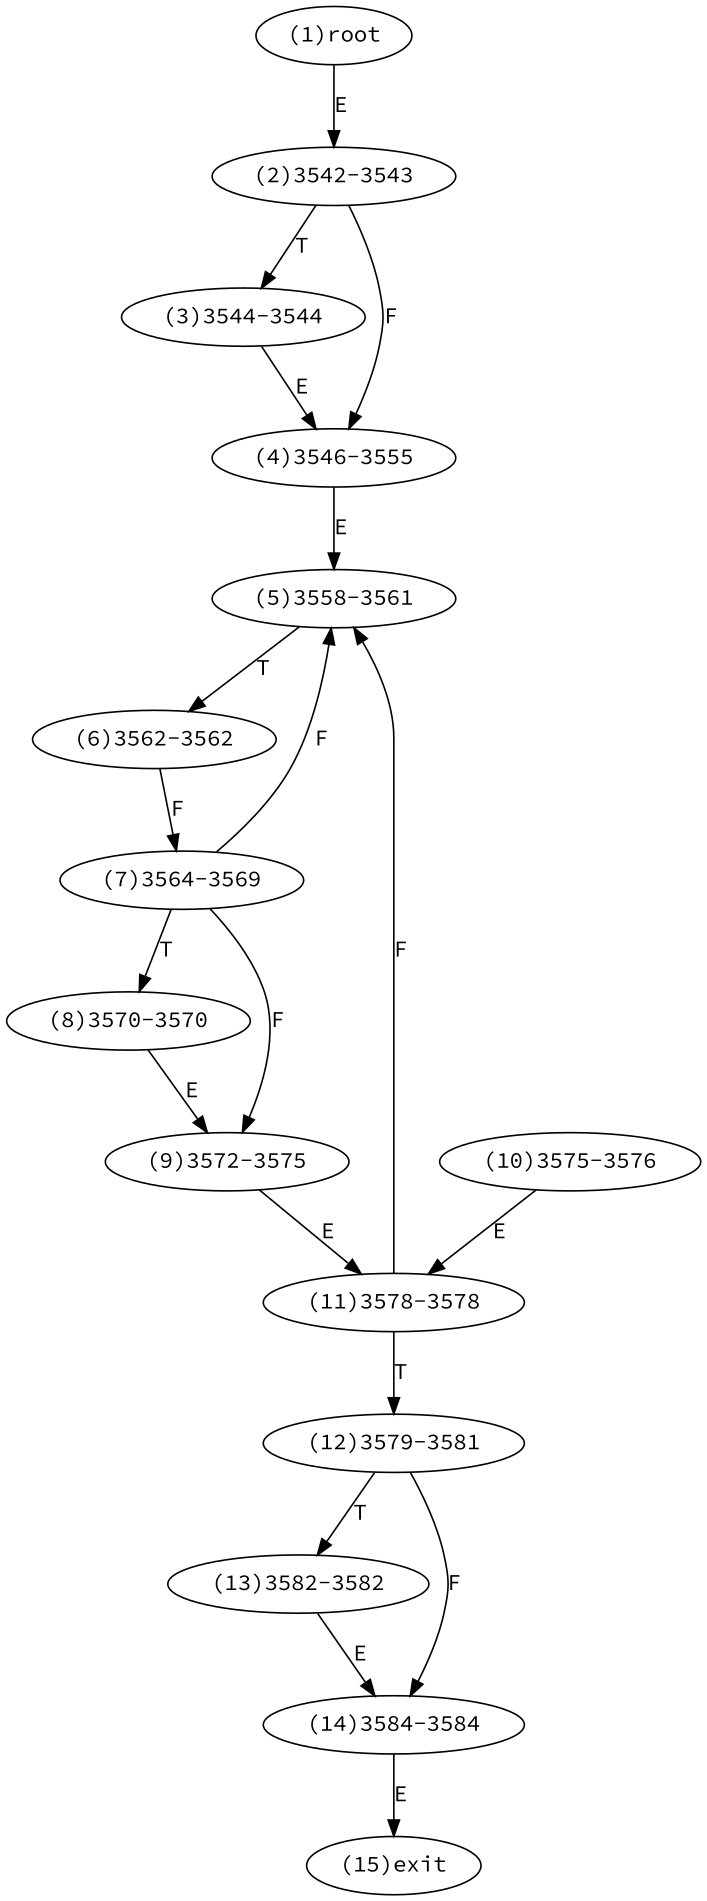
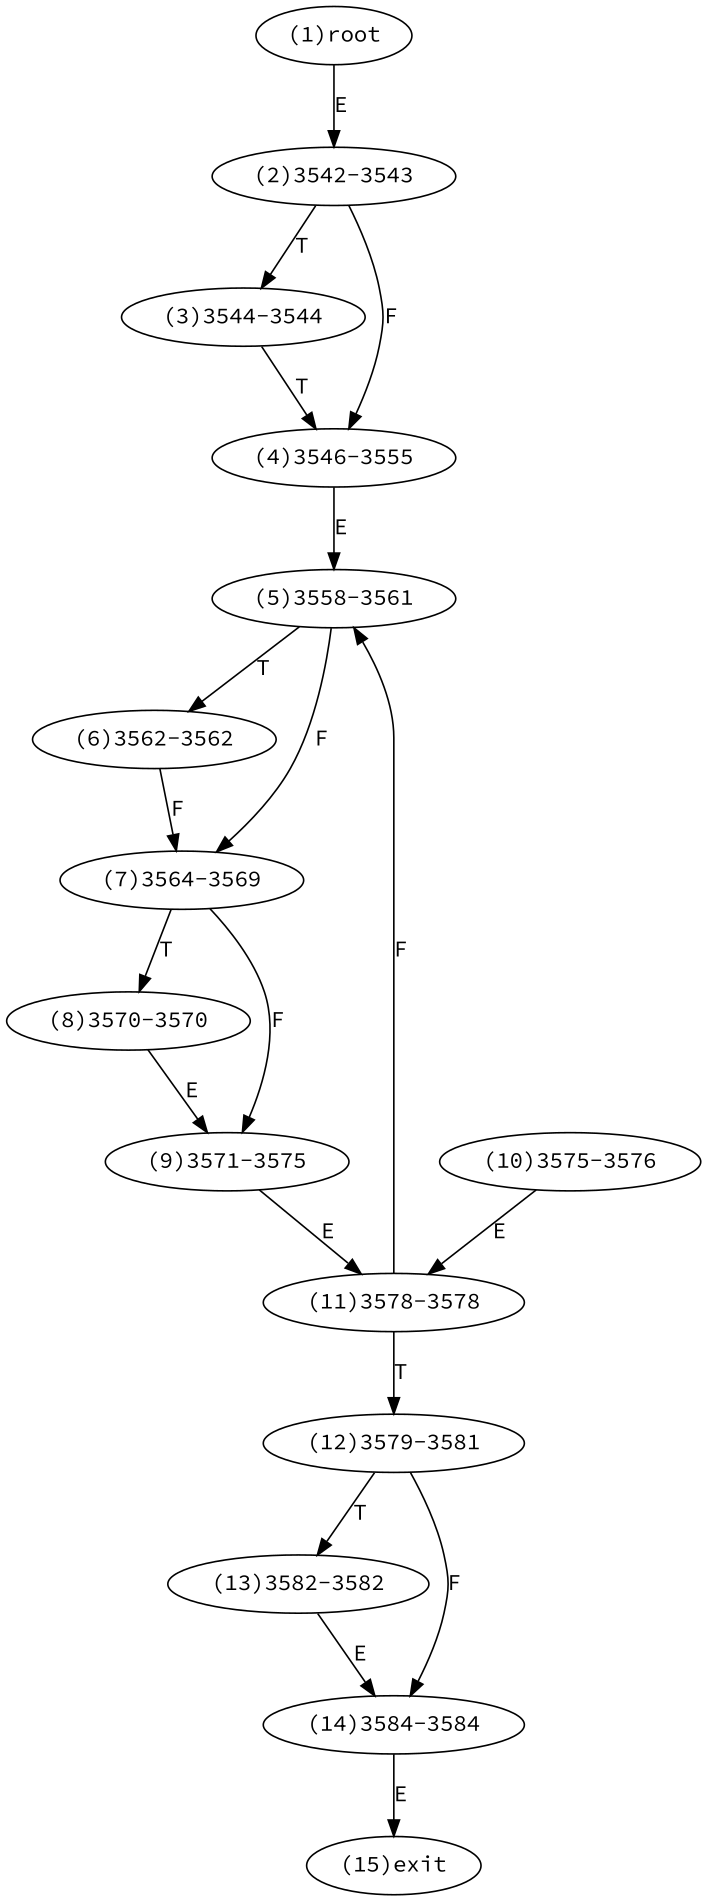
edge "(3)3544-3544" -> "(4)3546-3555": label "E" -> "T"
edge "(7)3564-3569" -> "(5)3558-3561": reversed
node "(9)3572-3575": label "(9)3572-3575" -> "(9)3571-3575"
